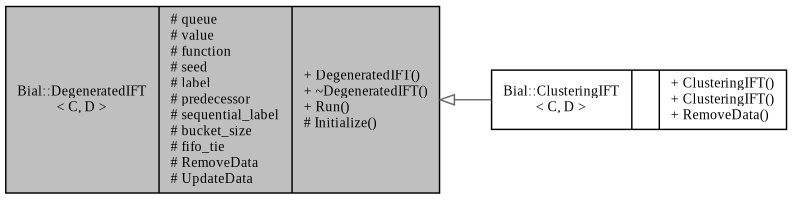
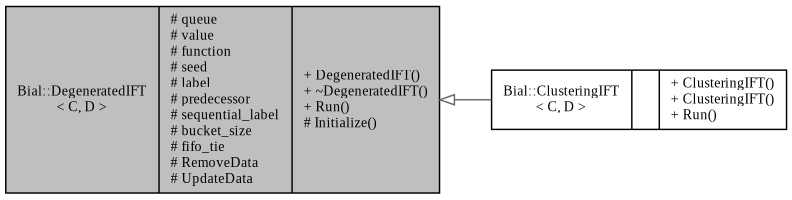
node "Bial::ClusteringIFT": text "+ RemoveData()" -> "+ Run()"
